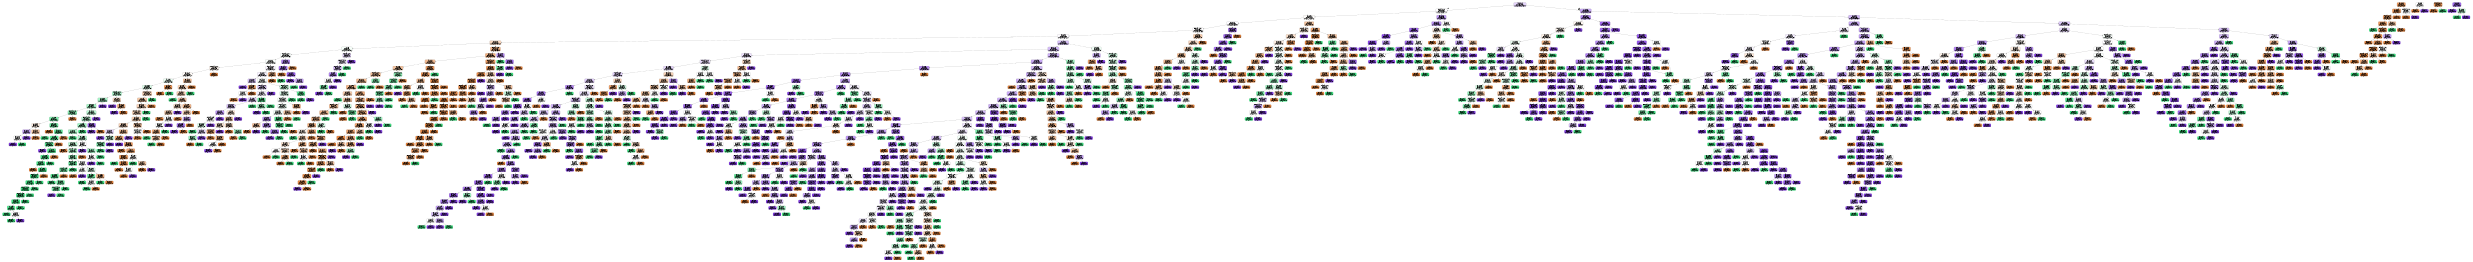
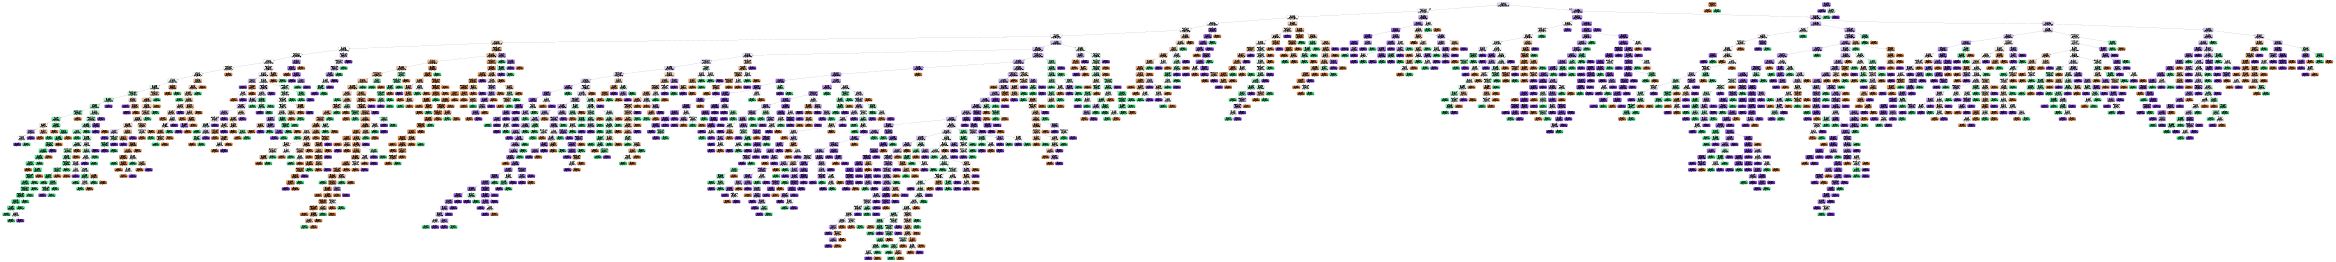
node "HS <= 10.5 gini = 0.44 samples = 5 value = [2, 0, 4]": fillcolor #c09cf2 -> #eca06a
node "29 <= 0.5 gini = 0.32 samples = 33 value = [40, 5, 4]": added
